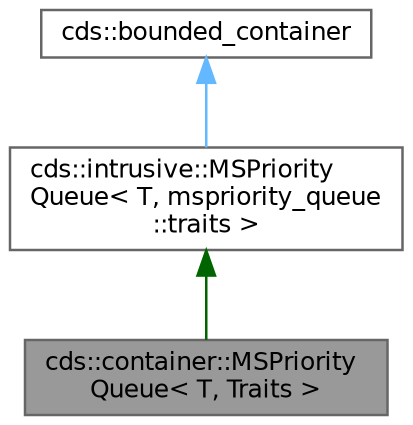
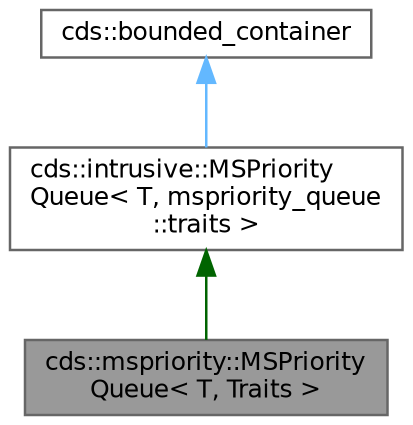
node "cds::container::MSPriority Queue< T, Traits >": label "cds::container::MSPriority Queue< T, Traits >" -> "cds::mspriority::MSPriority Queue< T, Traits >"
